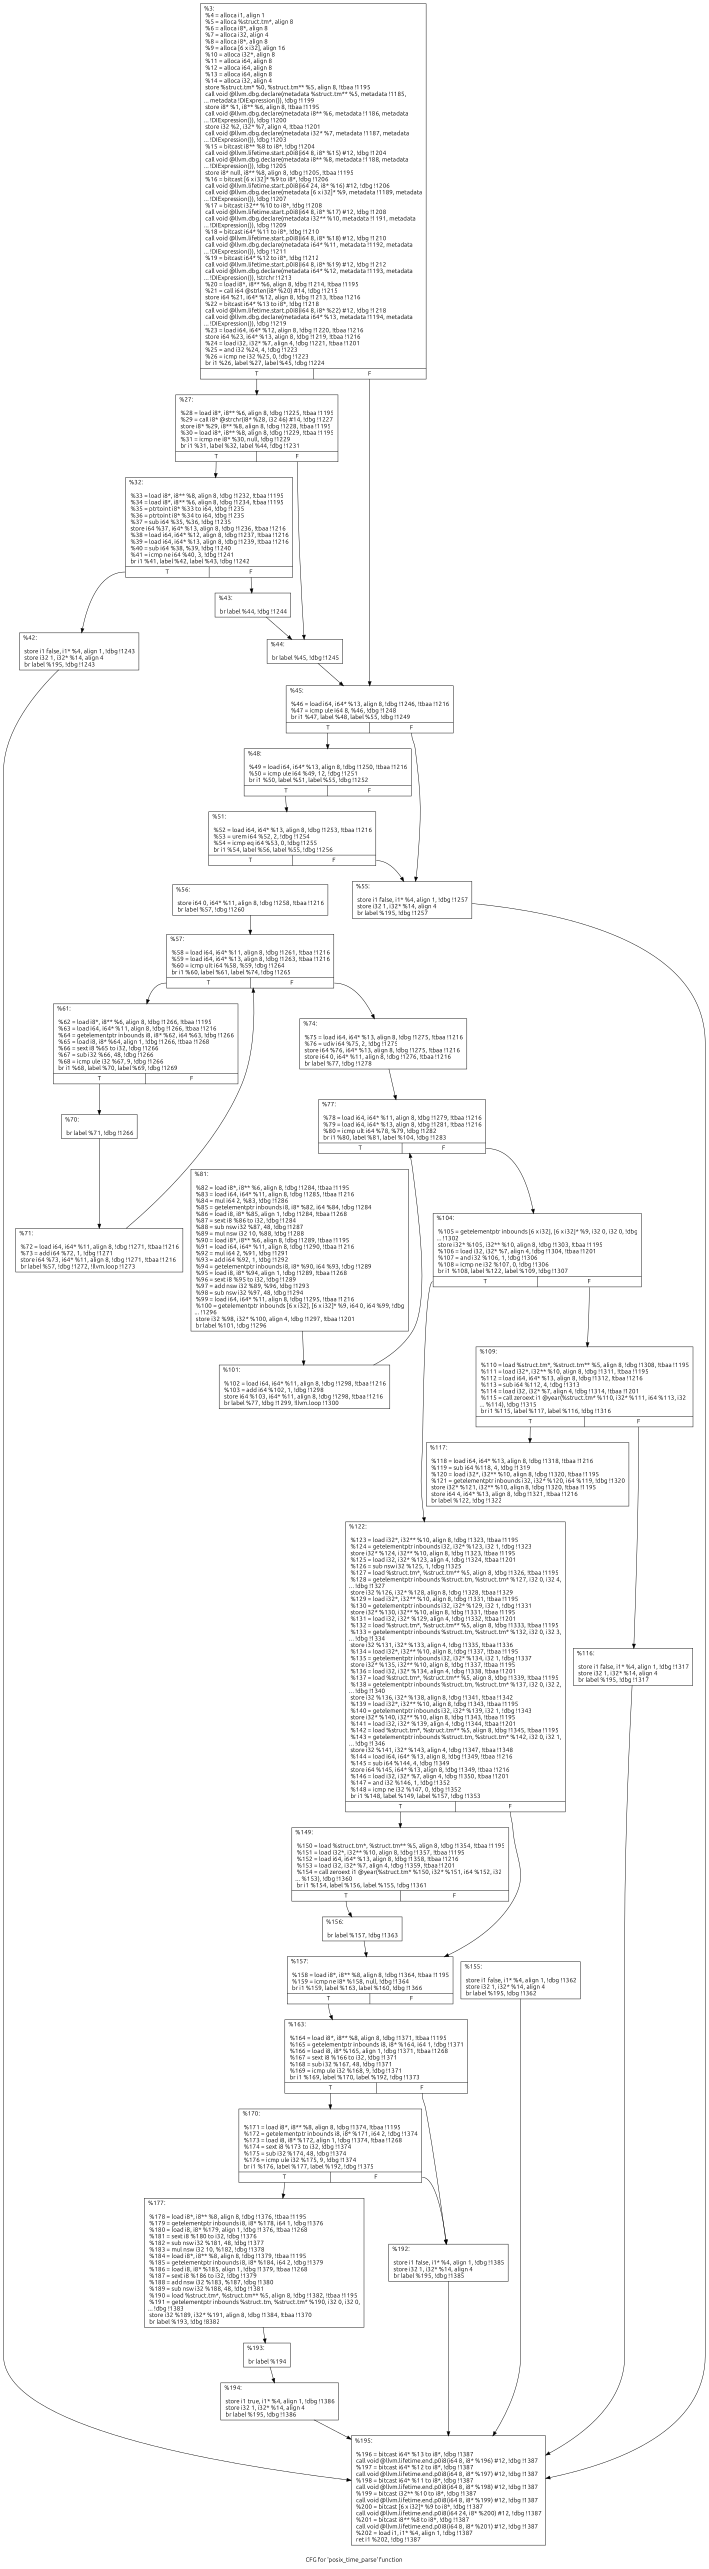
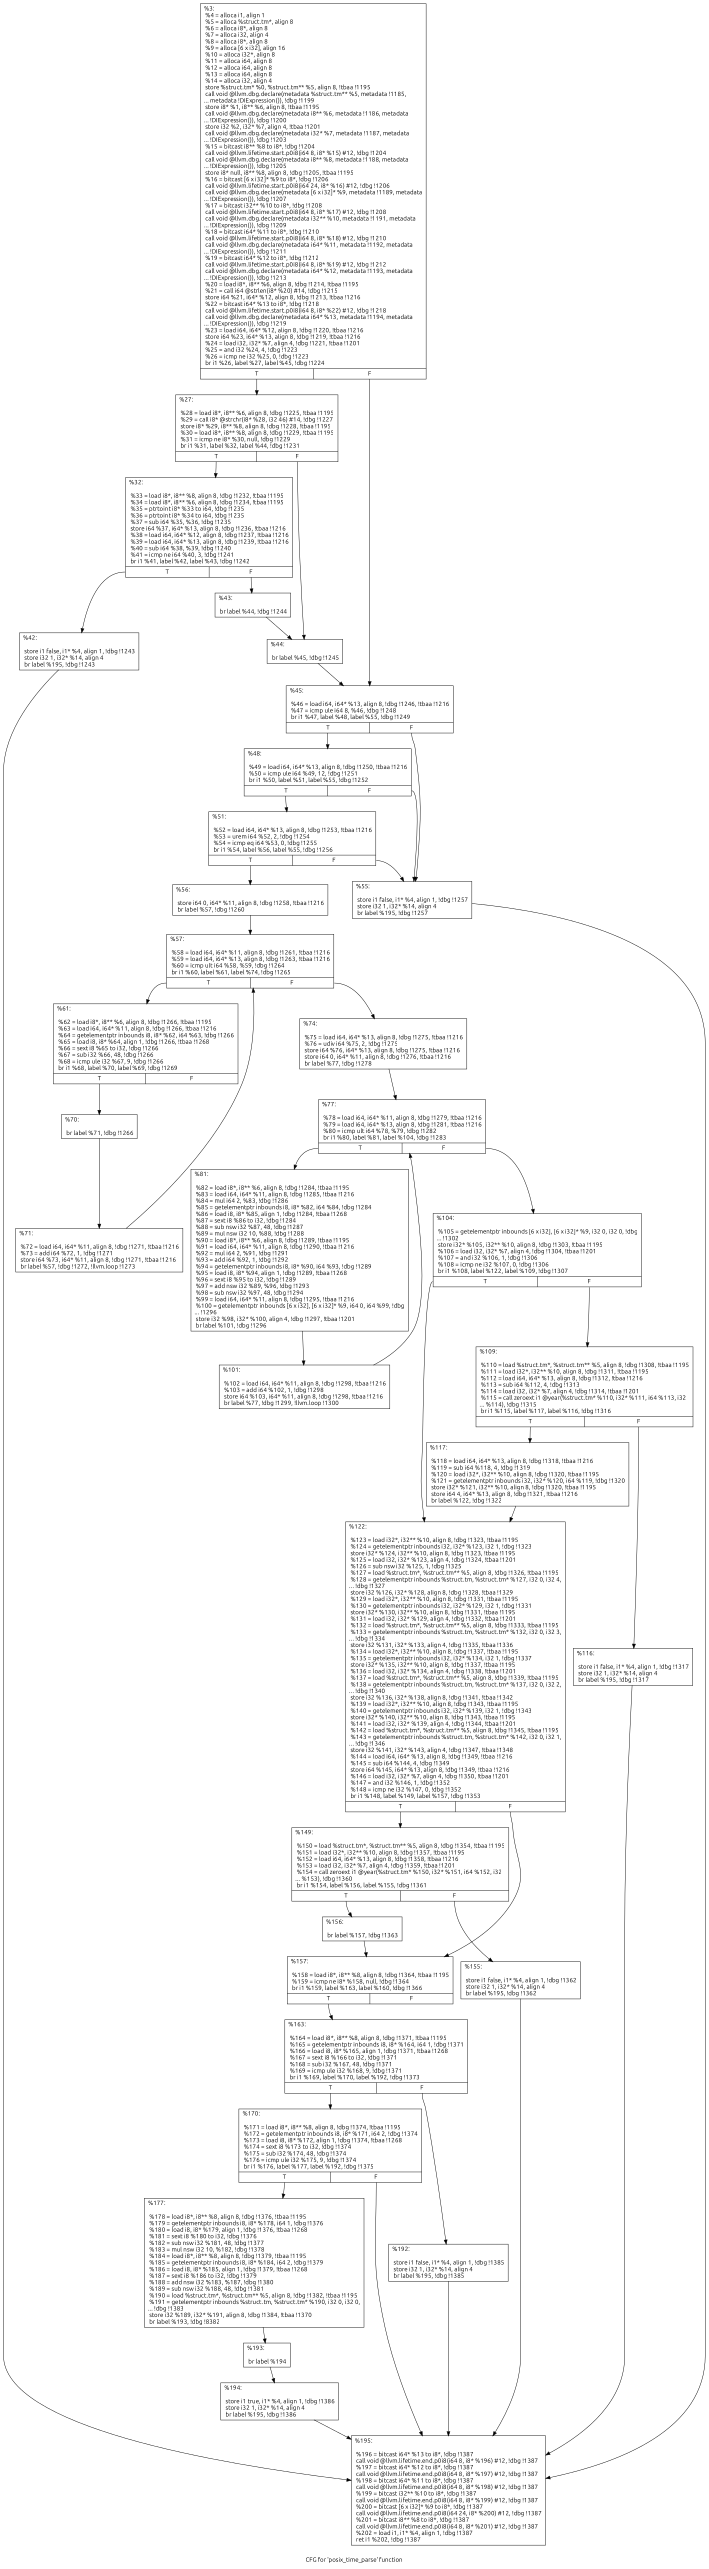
node "%3:": text "... !DIExpression()), !strchr !1213" -> "... !DIExpression()), !dbg !1213"
edge "%48:" -> "%55:": added
edge "%51:" -> "%56:": added
edge "%77:" -> "%81:": added
edge "%117:" -> "%122:": added
edge "%149:" -> "%155:": added
edge "%170:" -> "%192:": now "%170:" -> "%195:"
